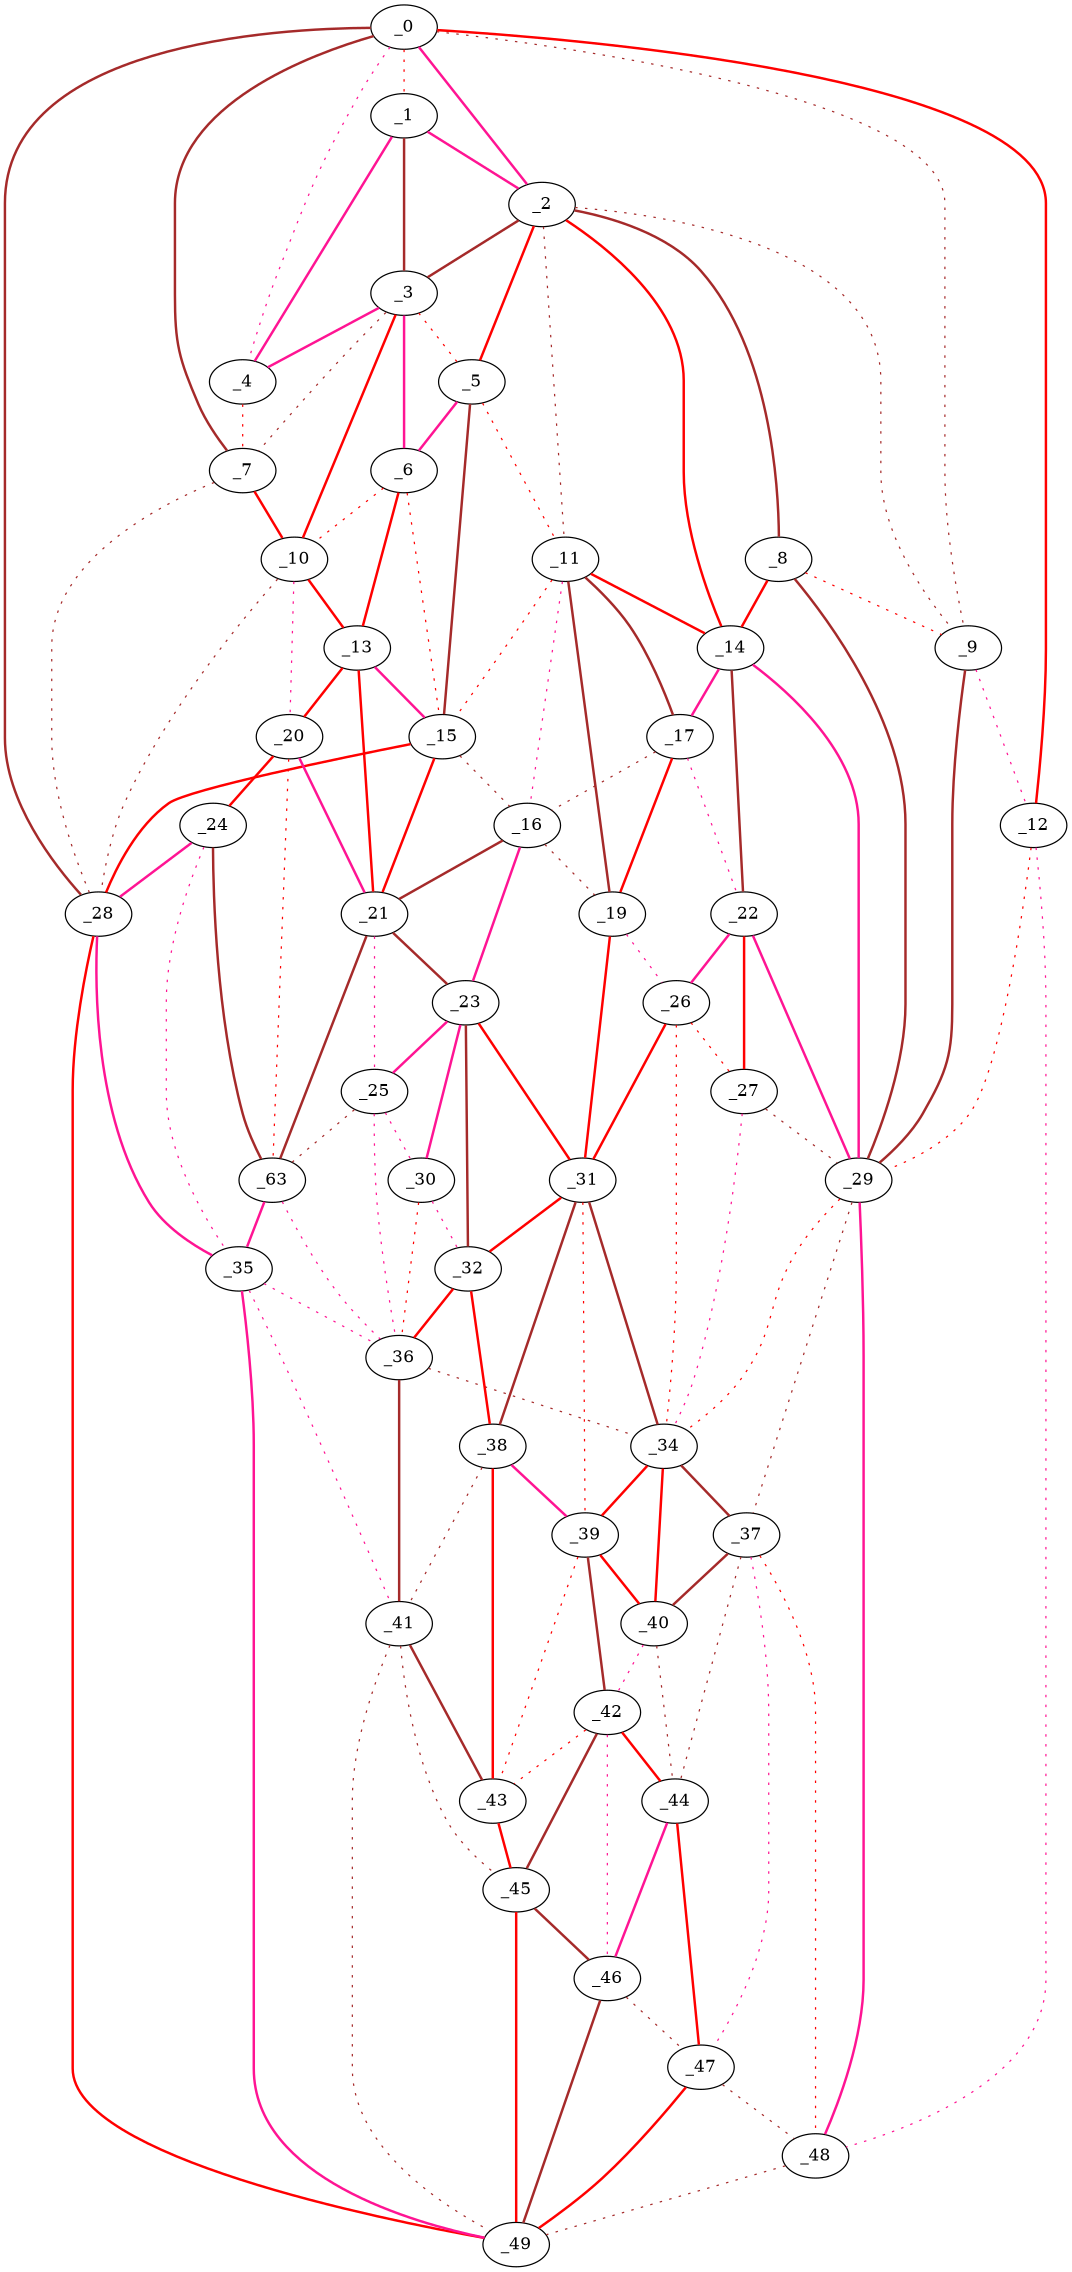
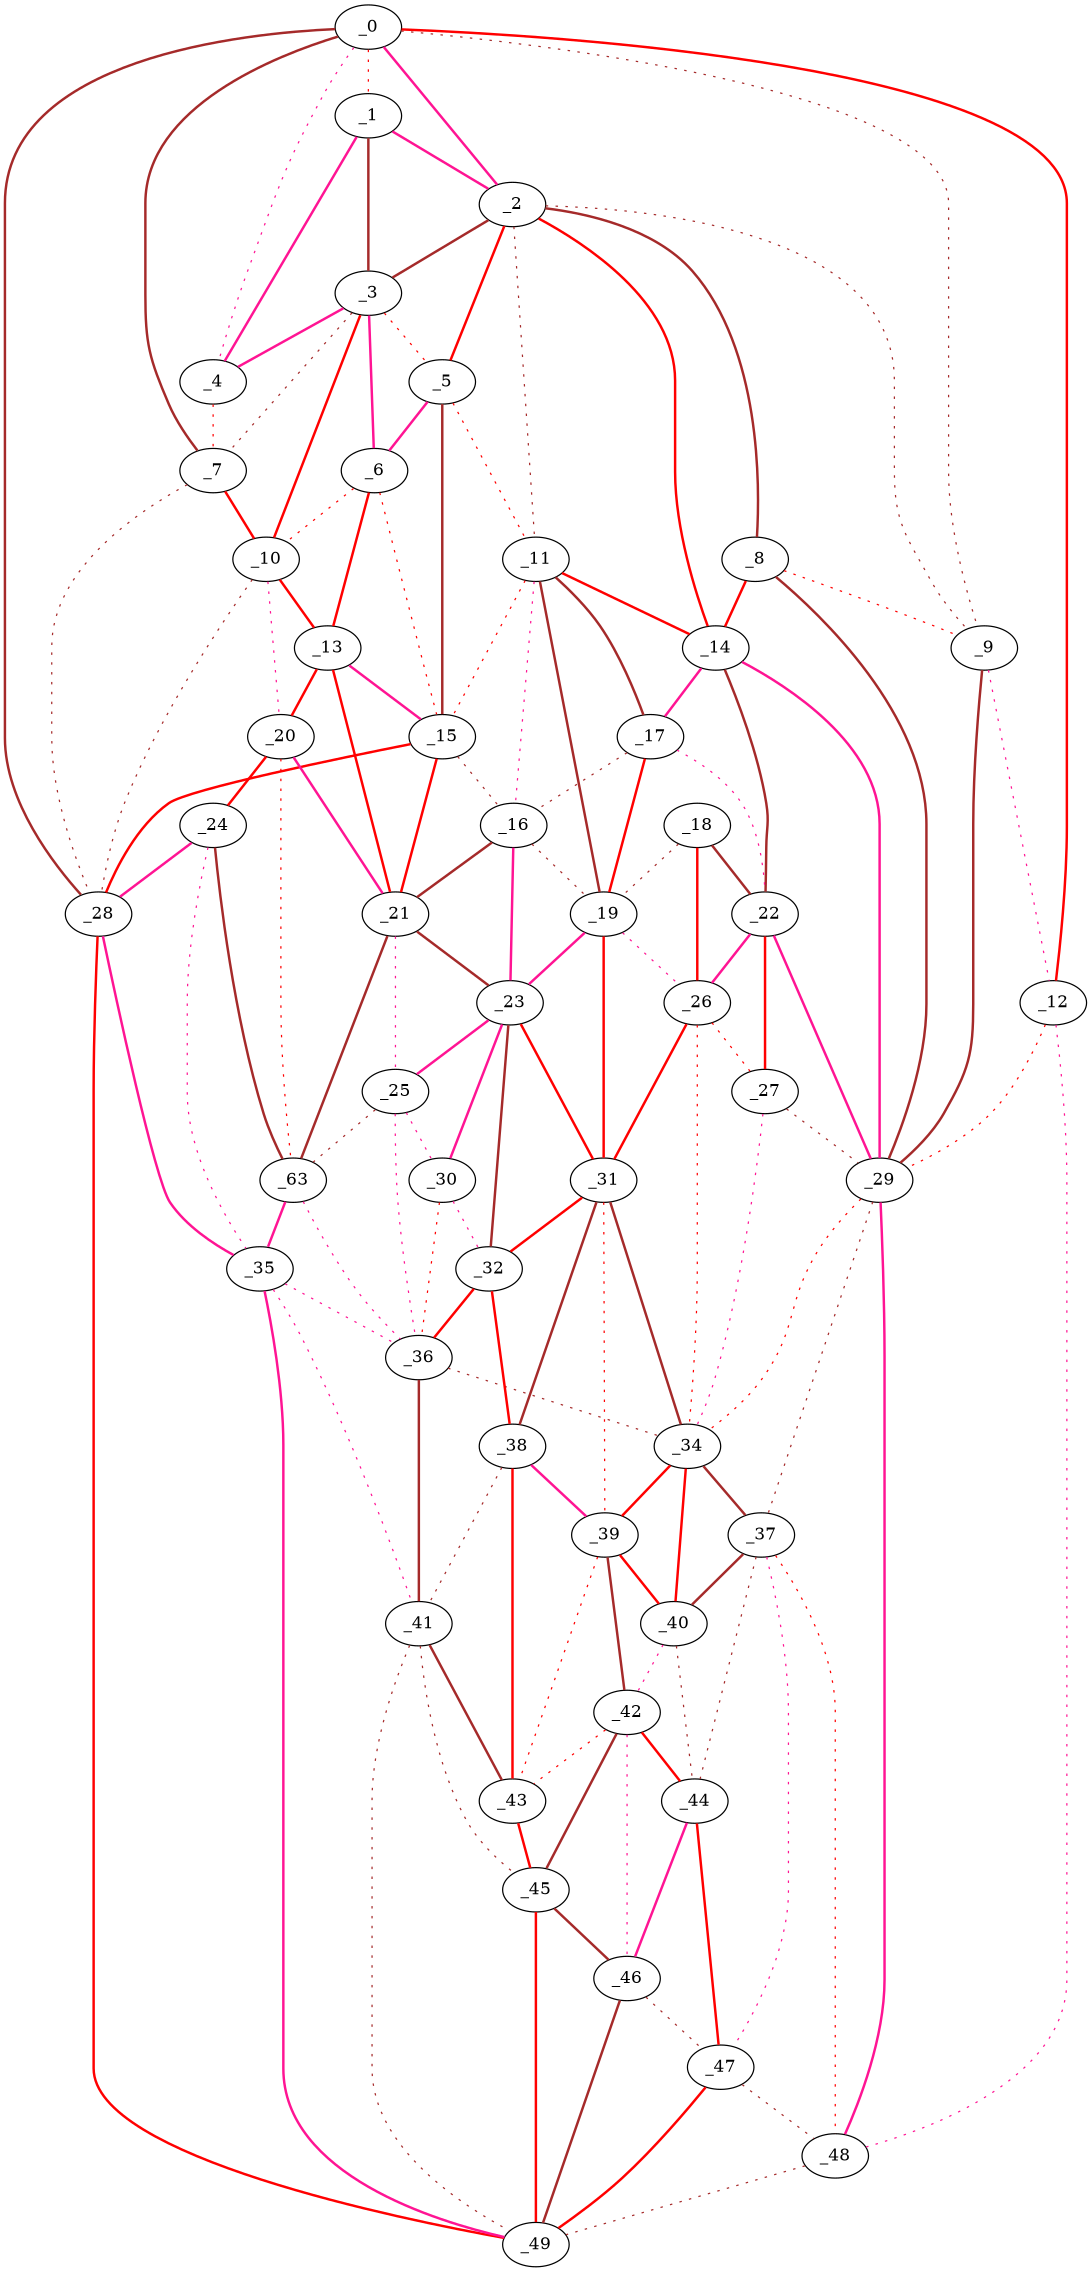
node "_18": added
edge "_19" -- "_23": added
